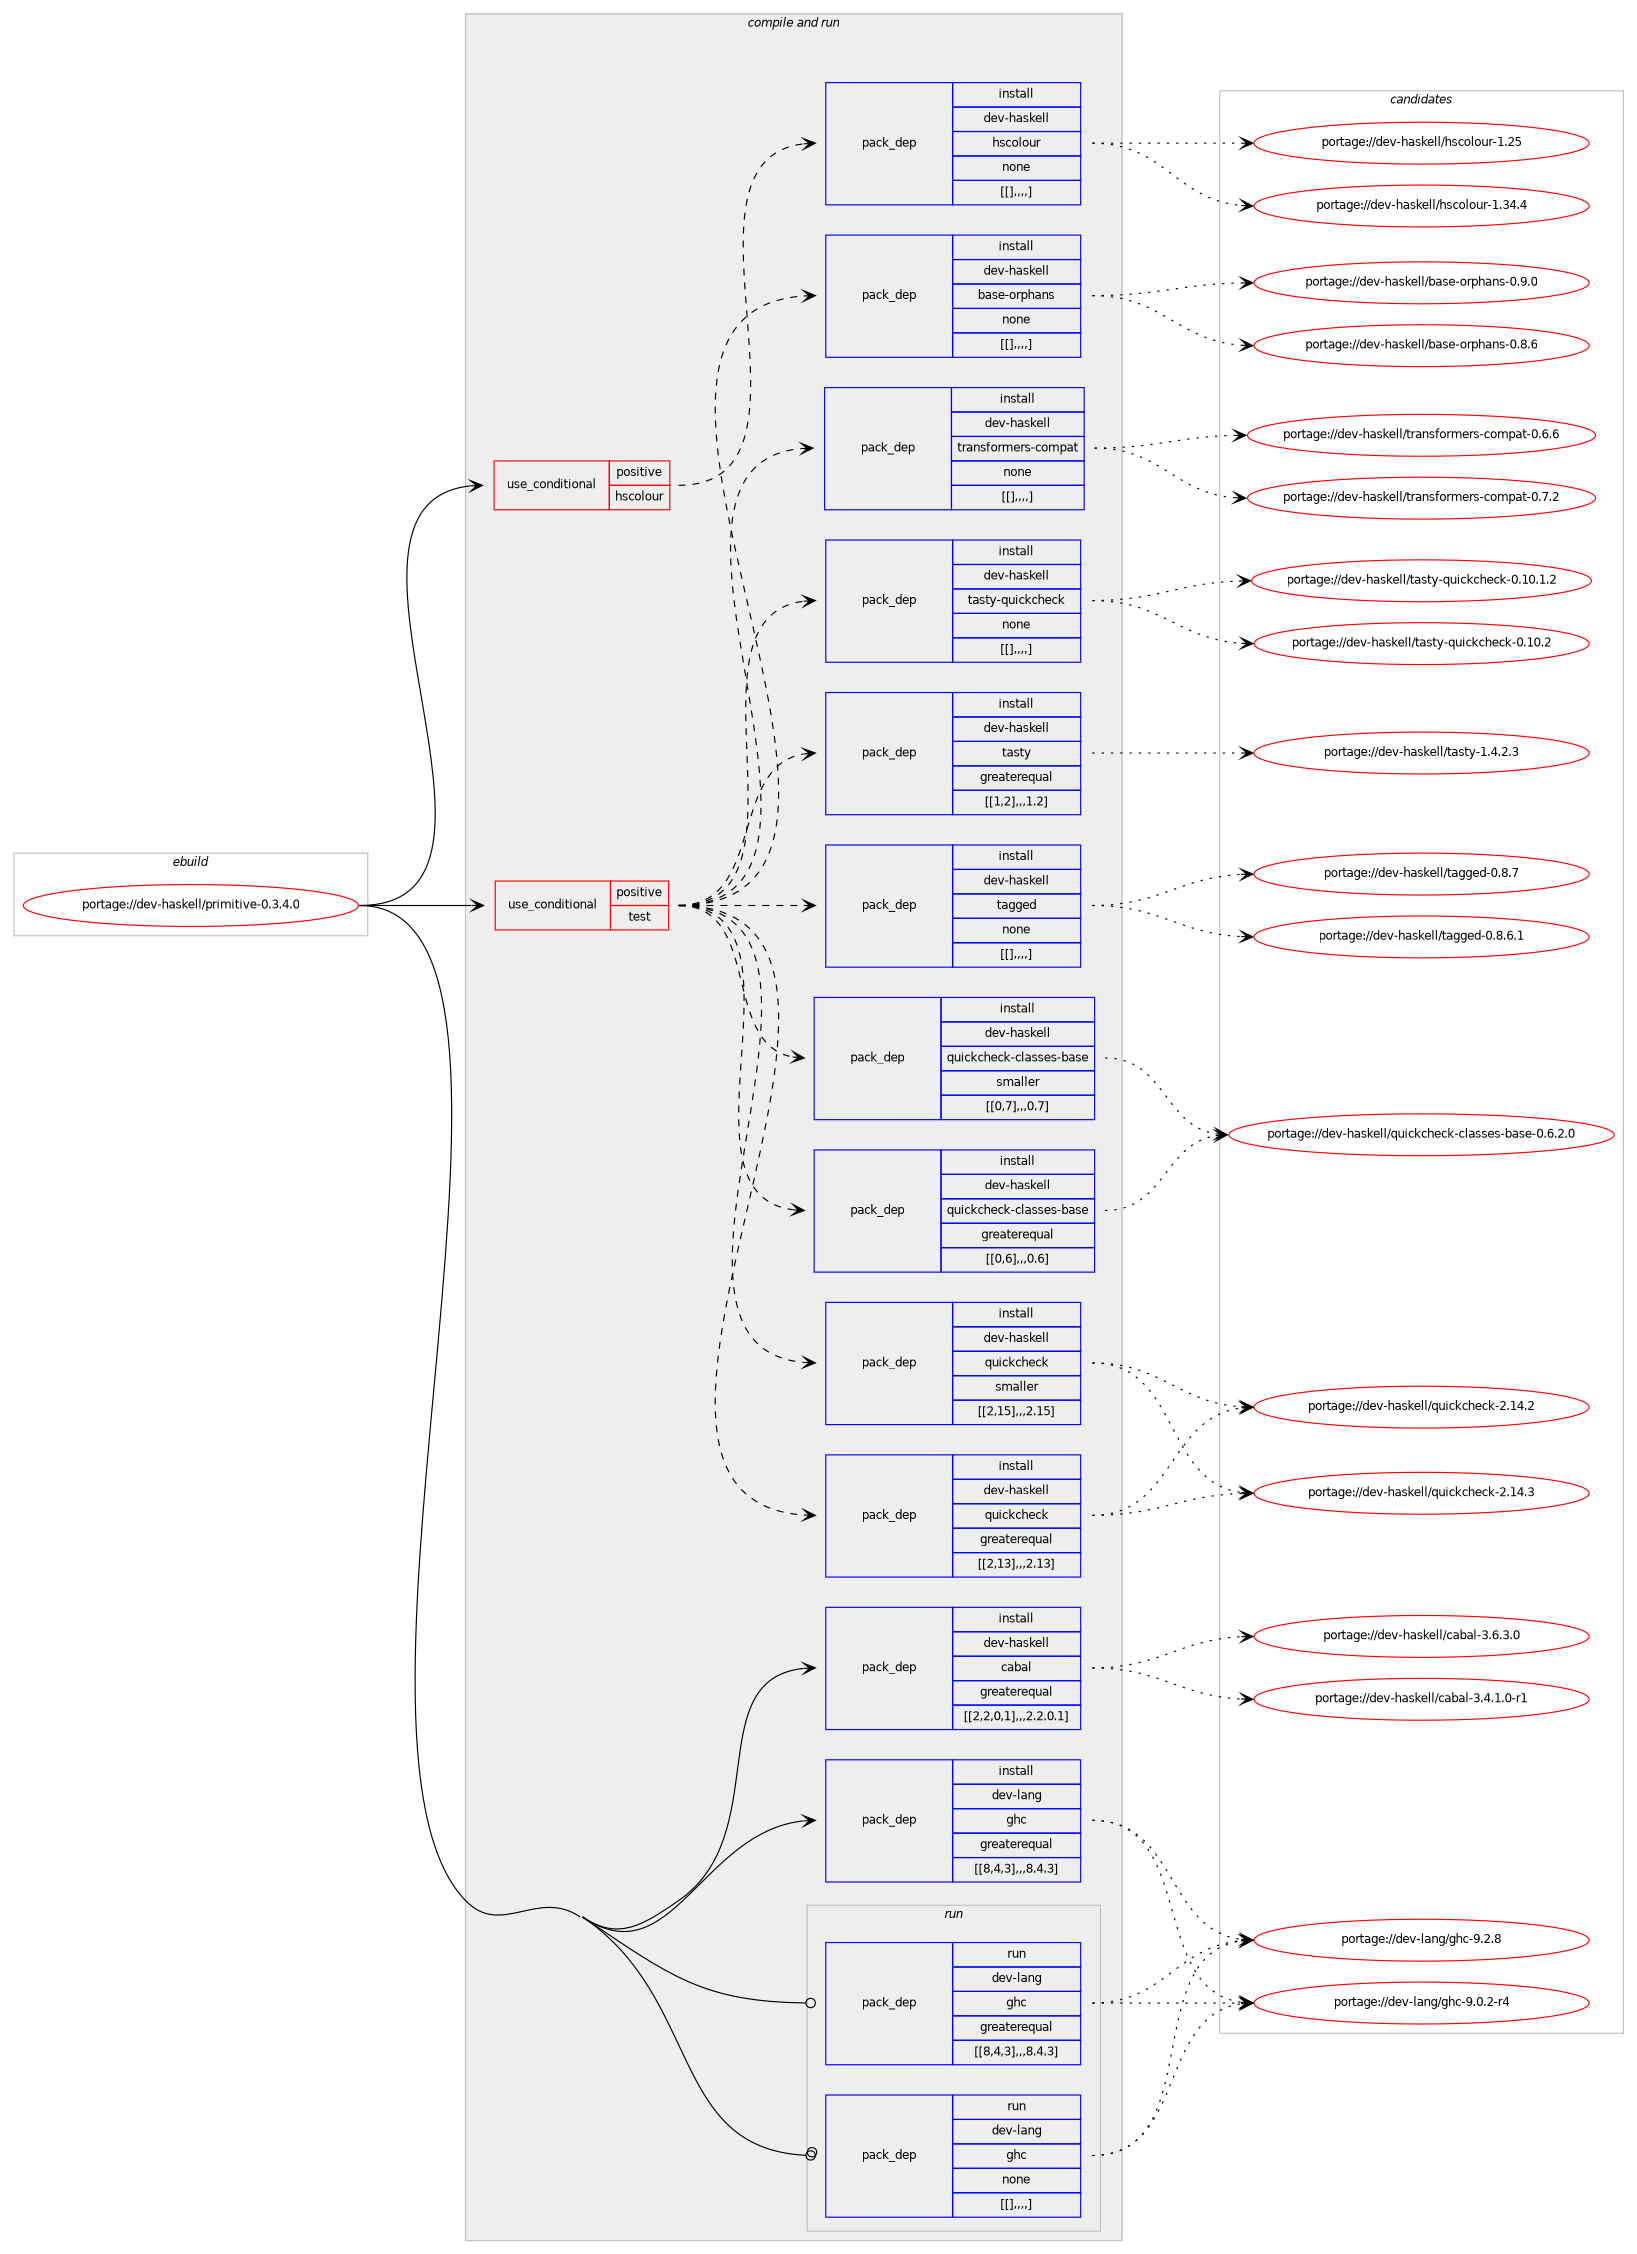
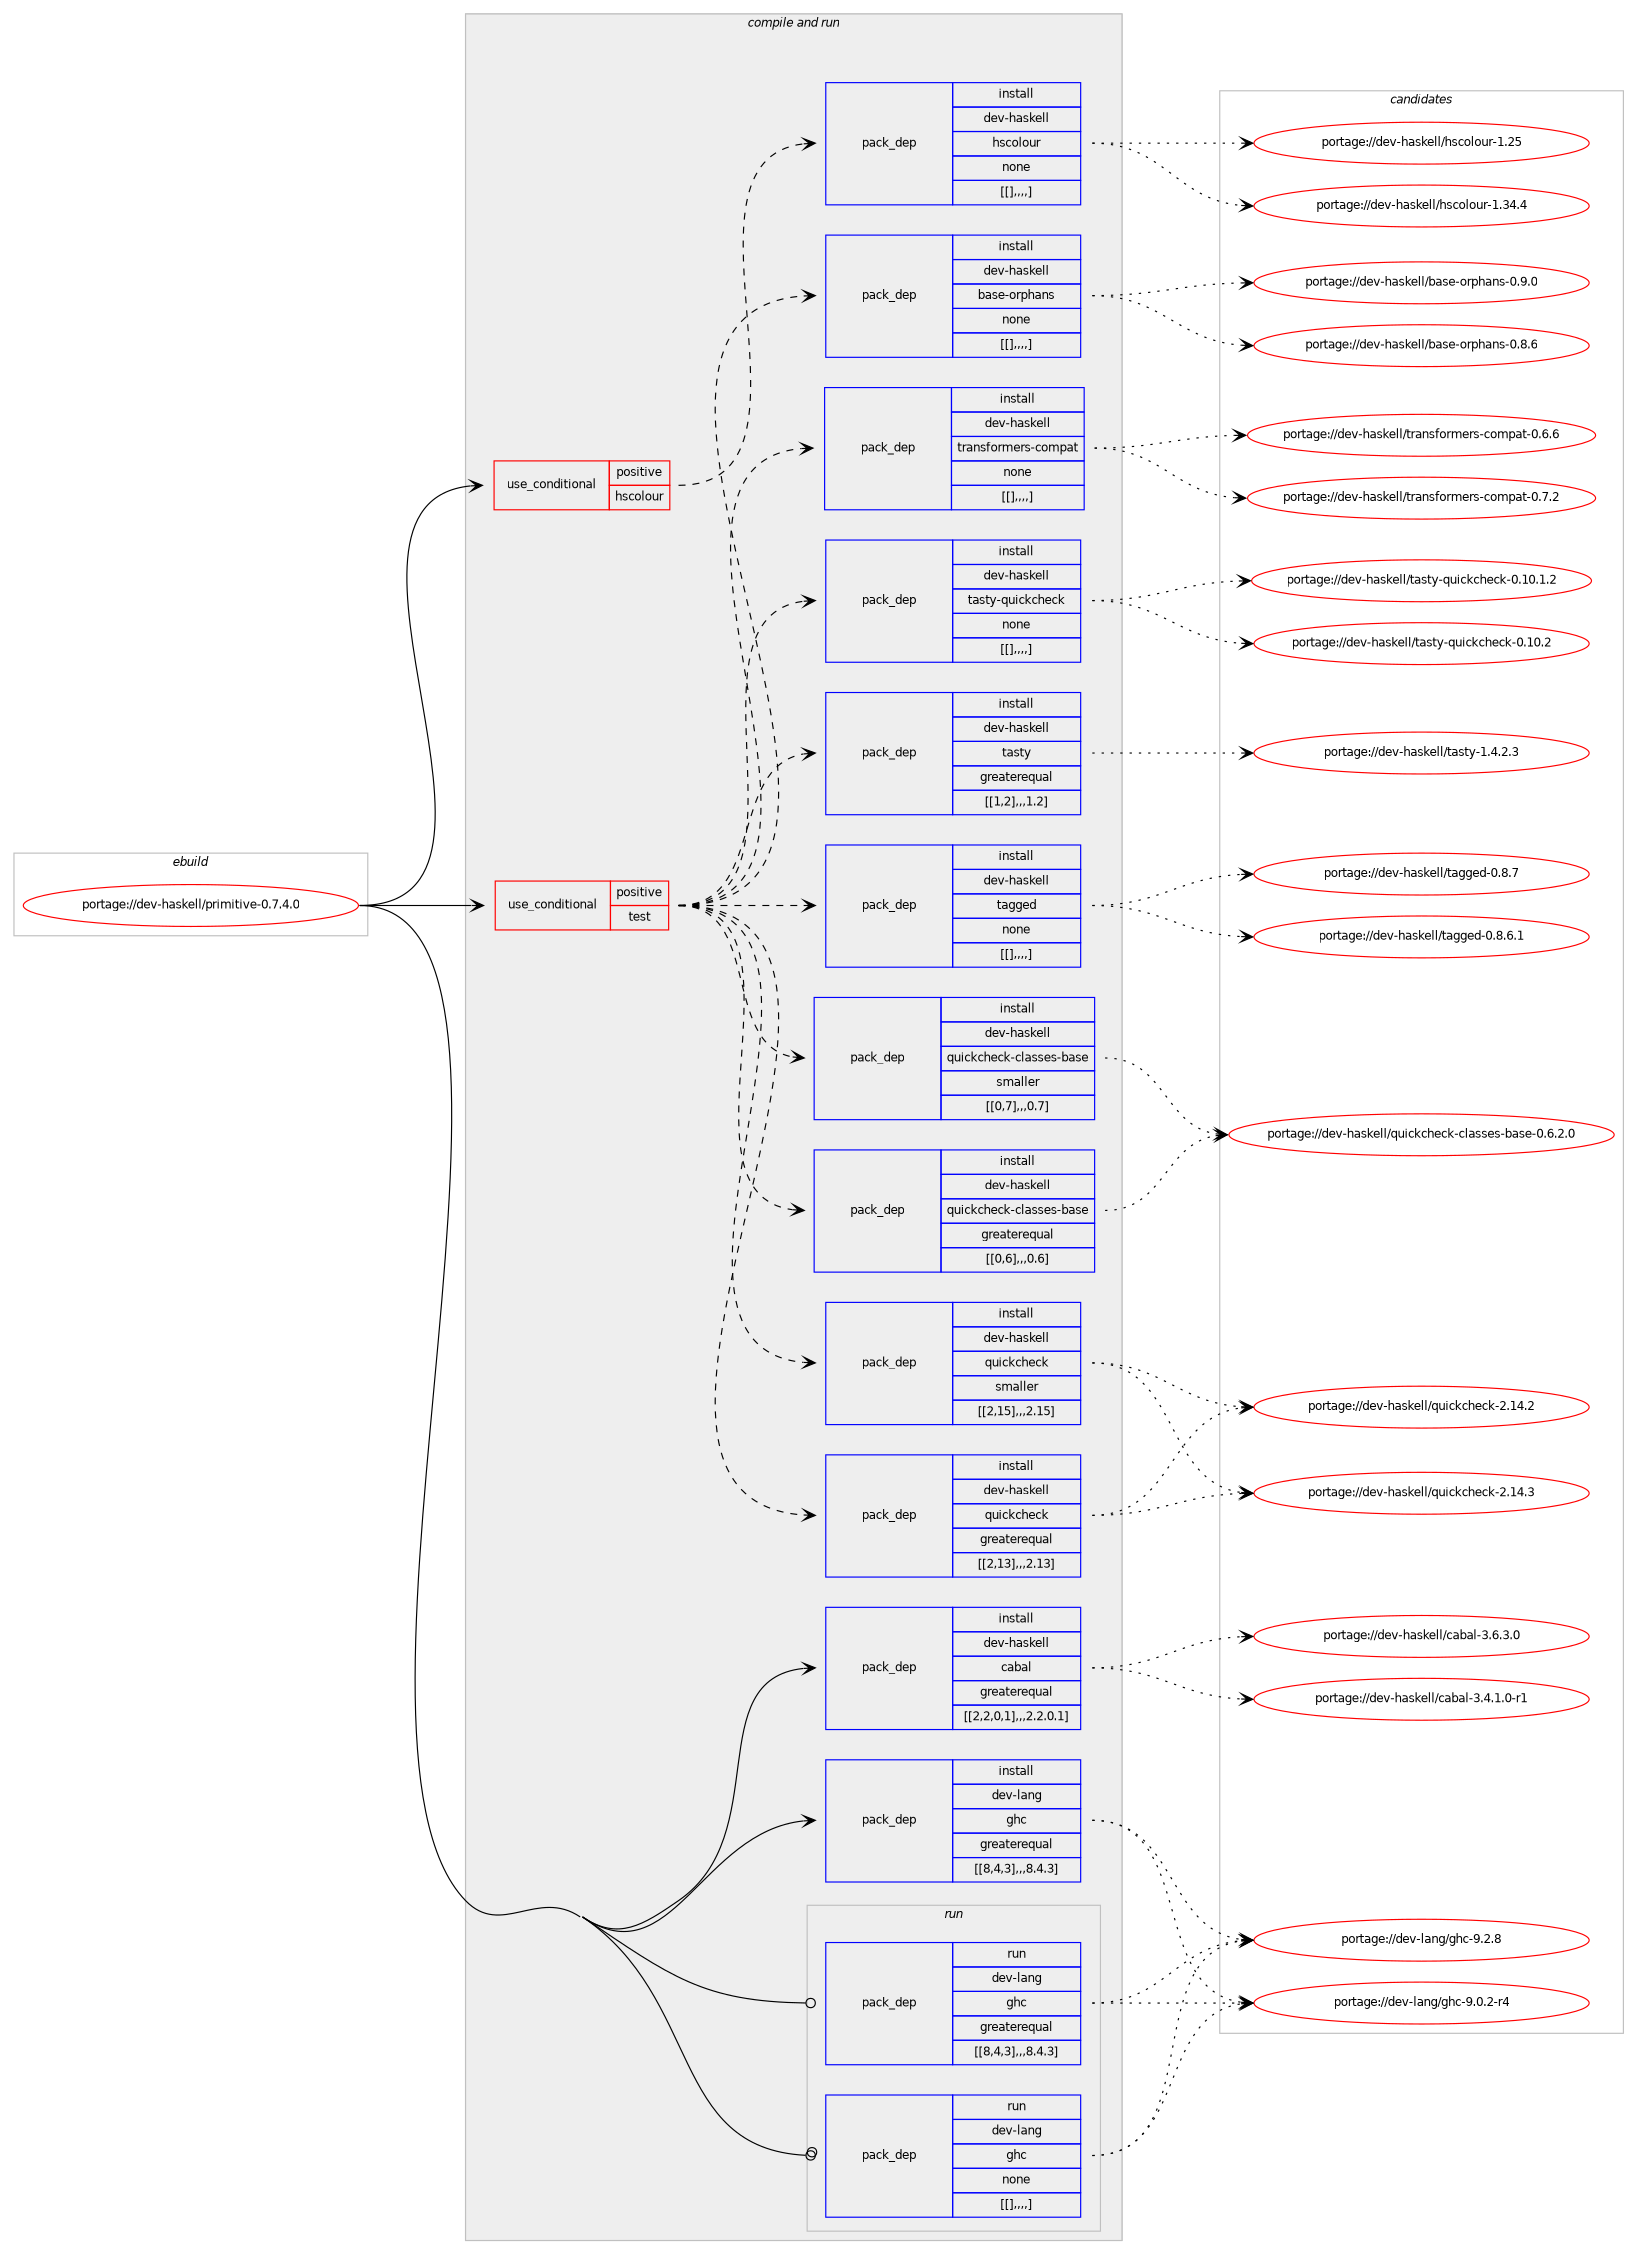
node "portage://dev-haskell/primitive-0.3.4.0": label "portage://dev-haskell/primitive-0.3.4.0" -> "portage://dev-haskell/primitive-0.7.4.0"
